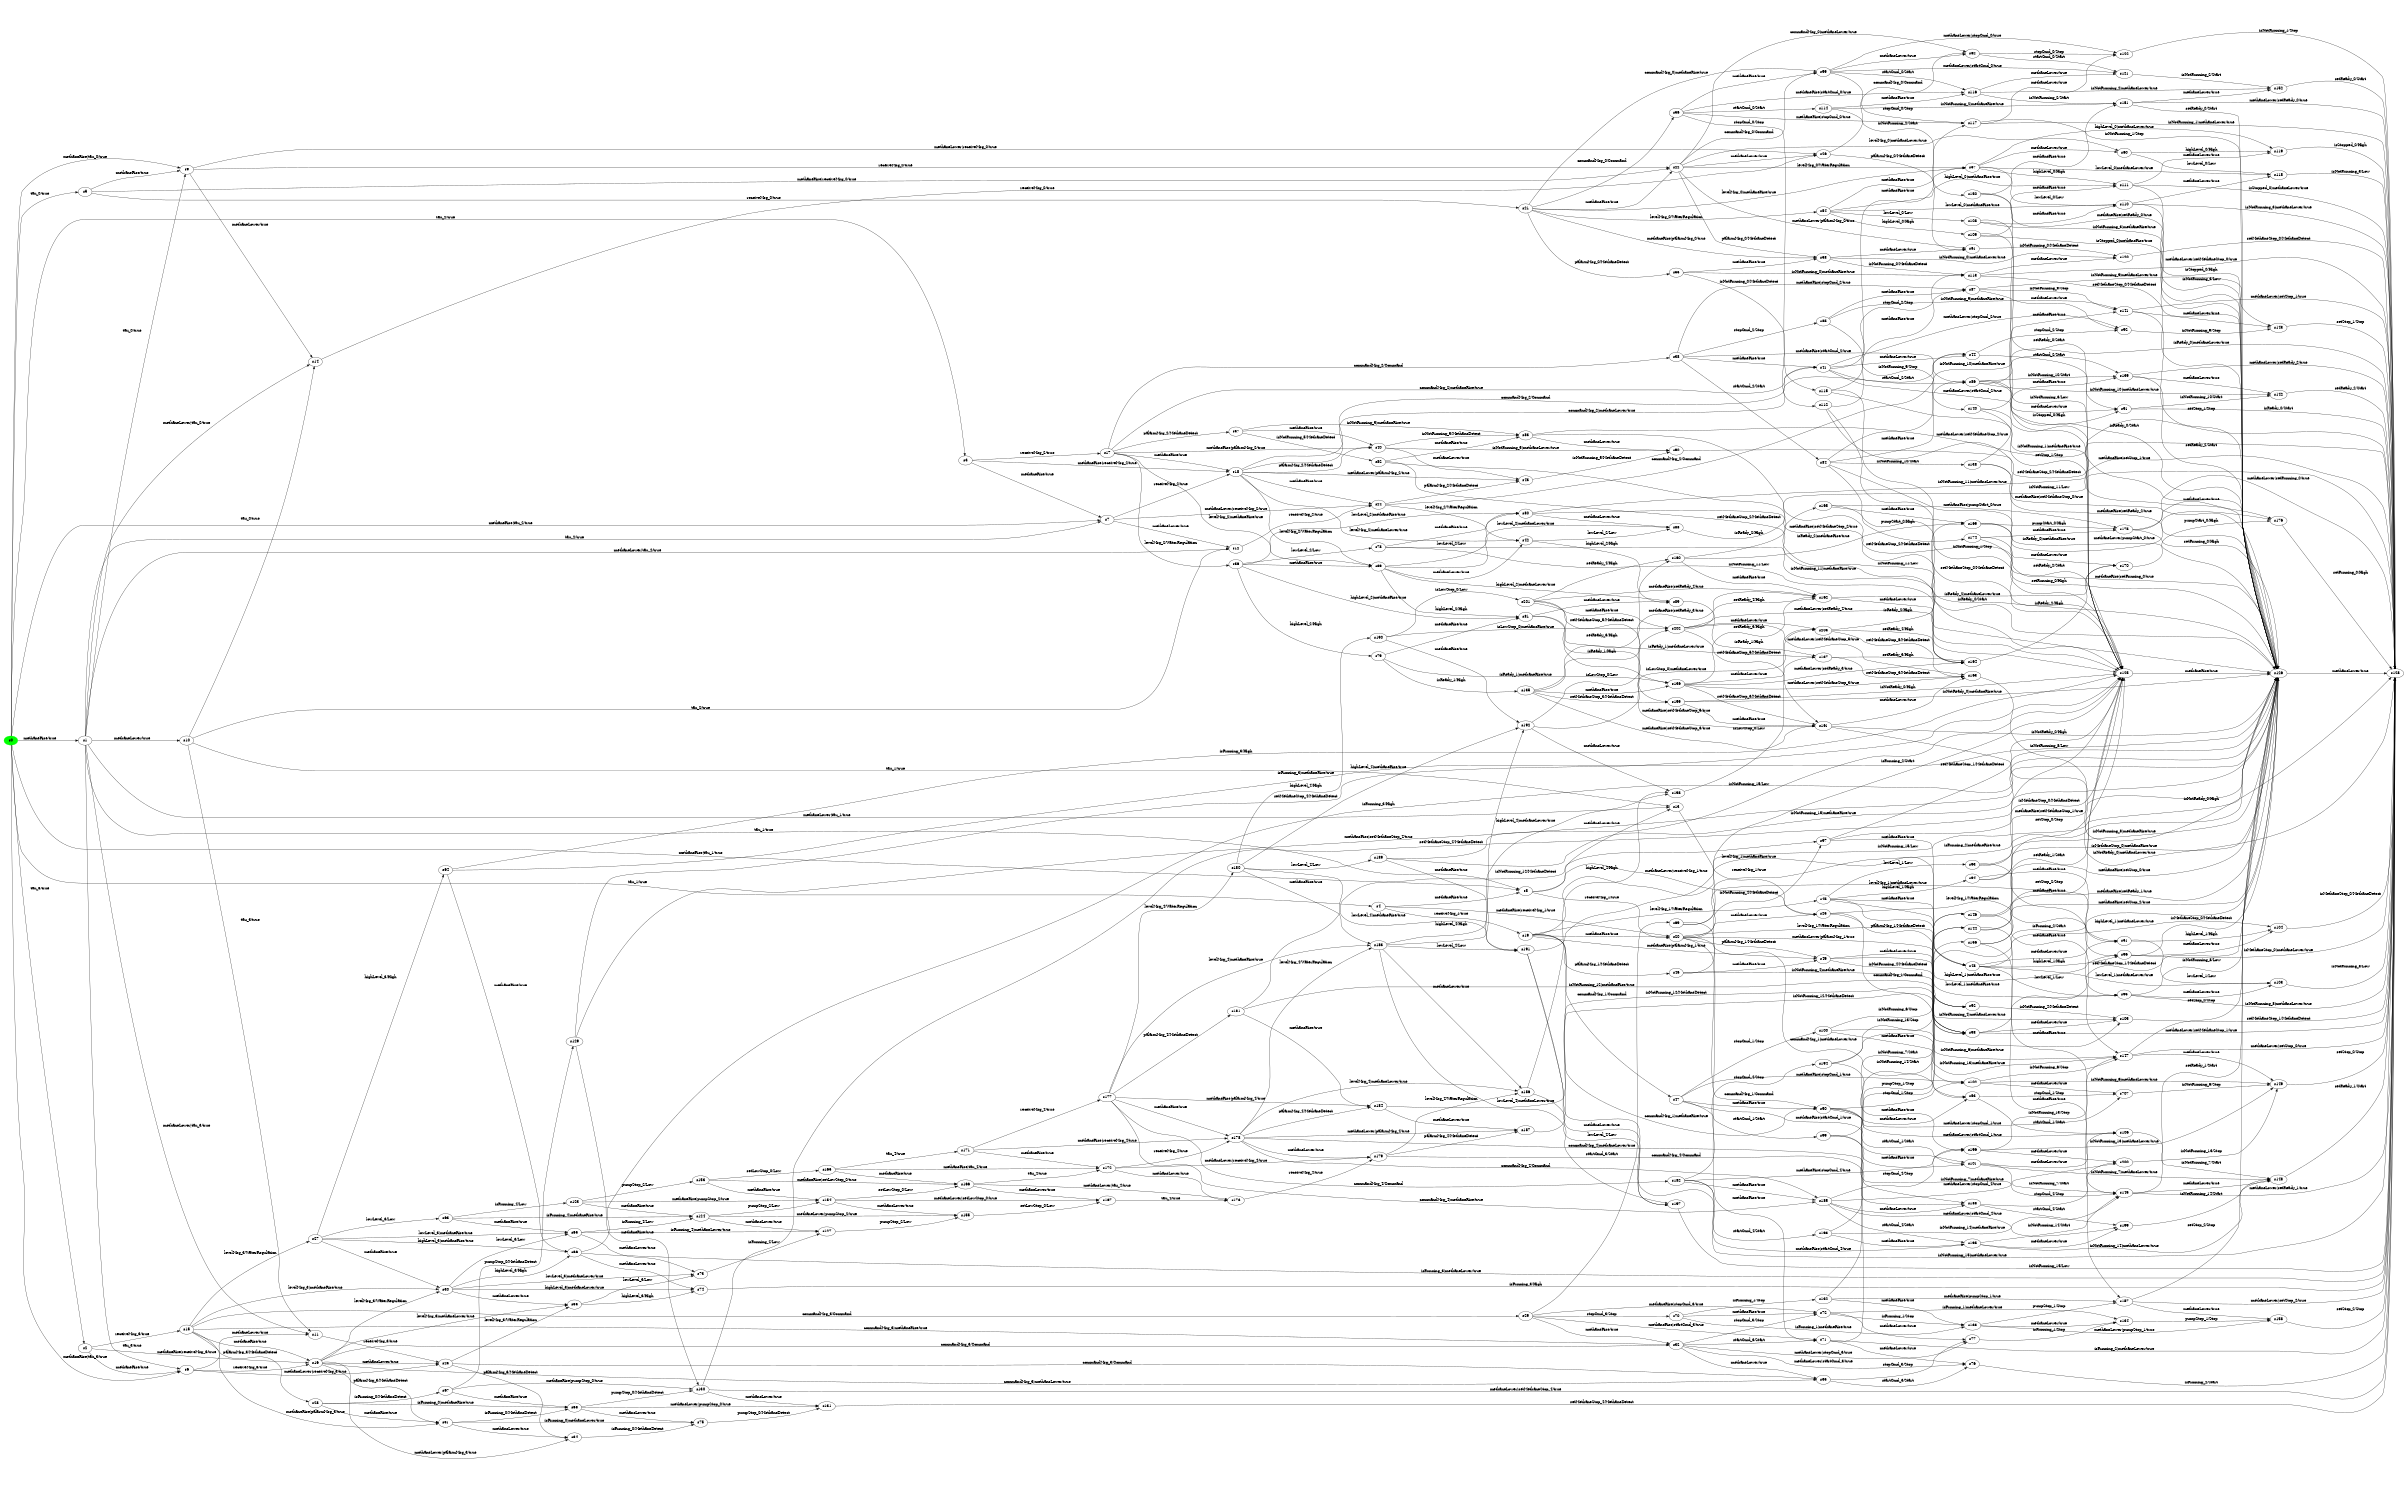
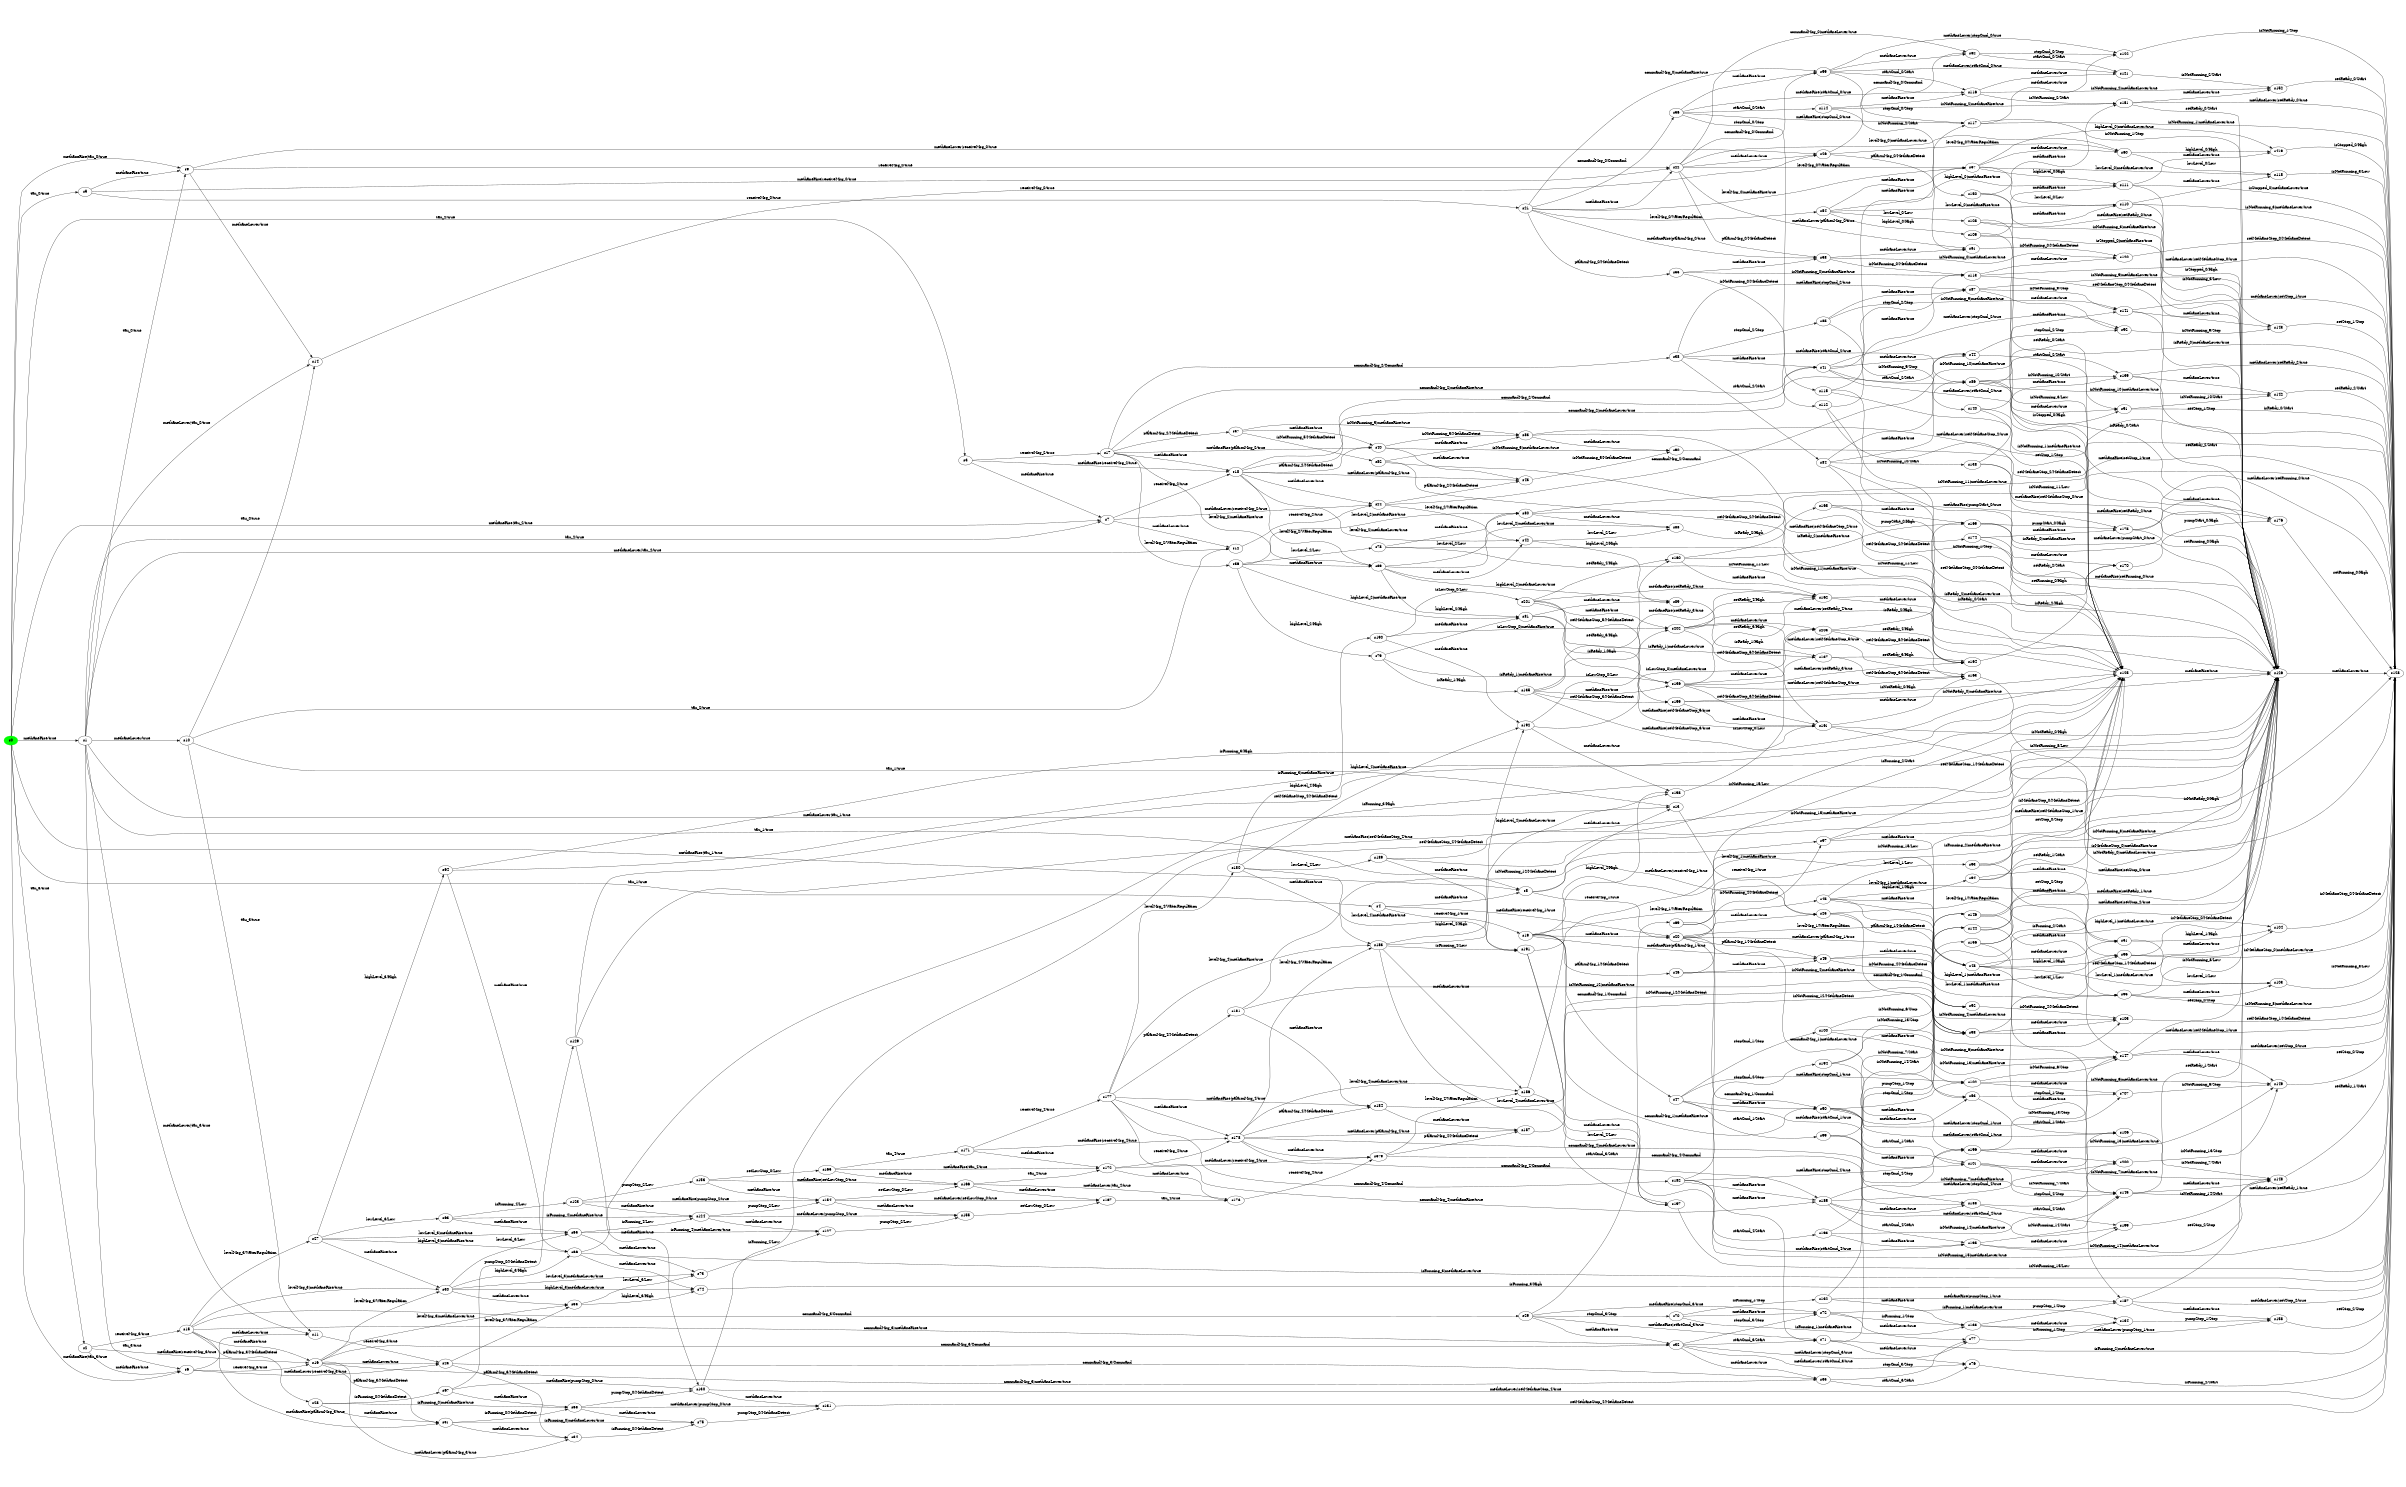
edge "s26" -> "s60": added, label "levelMsg_0/WaterRegulation"
node "s119": label "s119" -> "s419"
edge "s18" -> "s24": label " methaneRise/true " -> " methaneLower/true "
edge "s183" -> "s191": label " lowLevel_4/Low " -> " isRunning_4/Low "
node "s179": label "s179" -> "s579"
